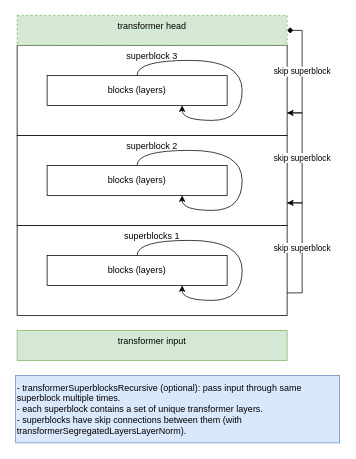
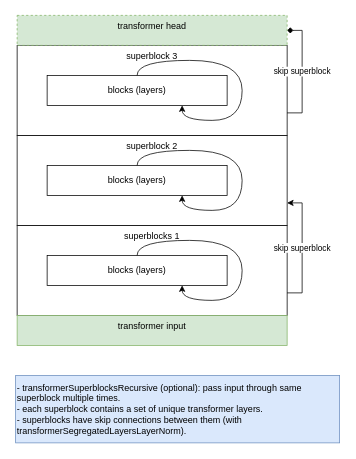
edge "superblock 2" -> "superblock 3": removed, label "skip superblock"
node "transformer input": moved (152, 345) -> (152, 330)
